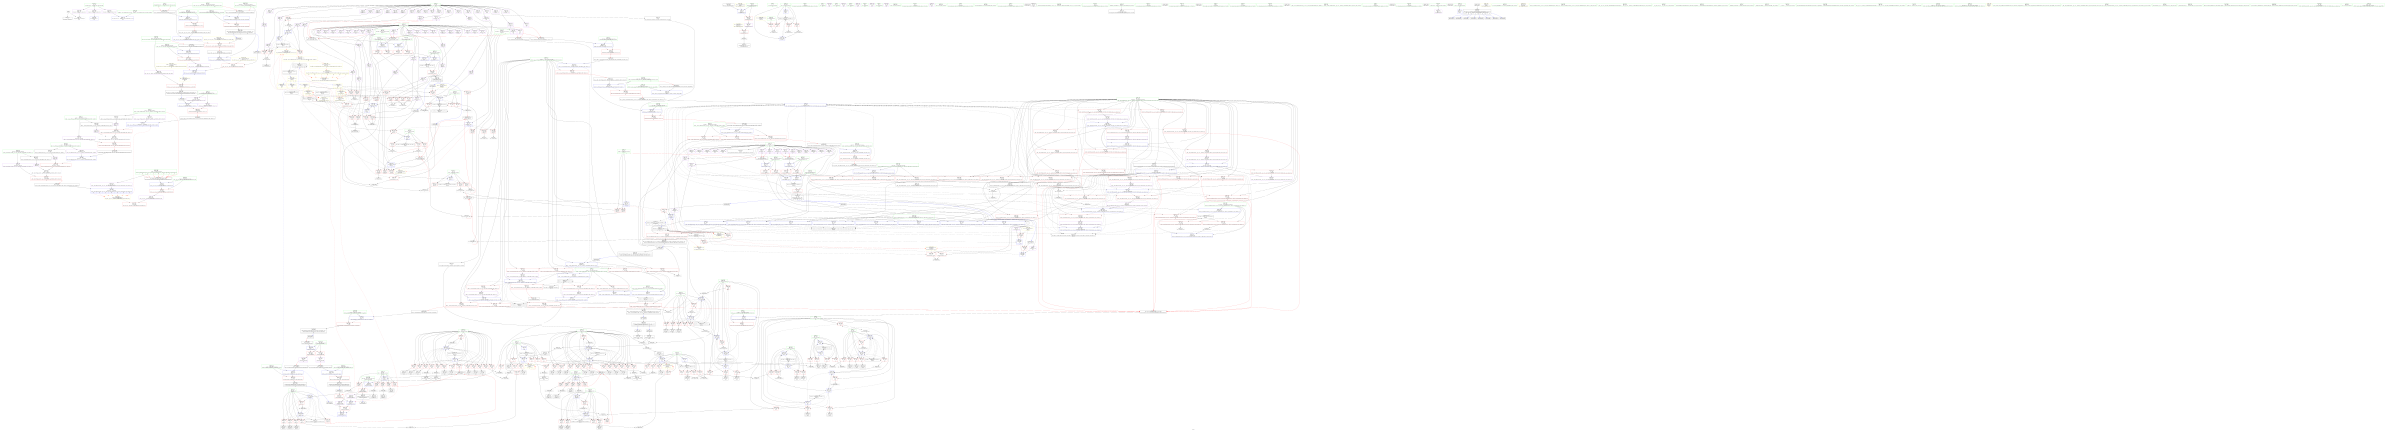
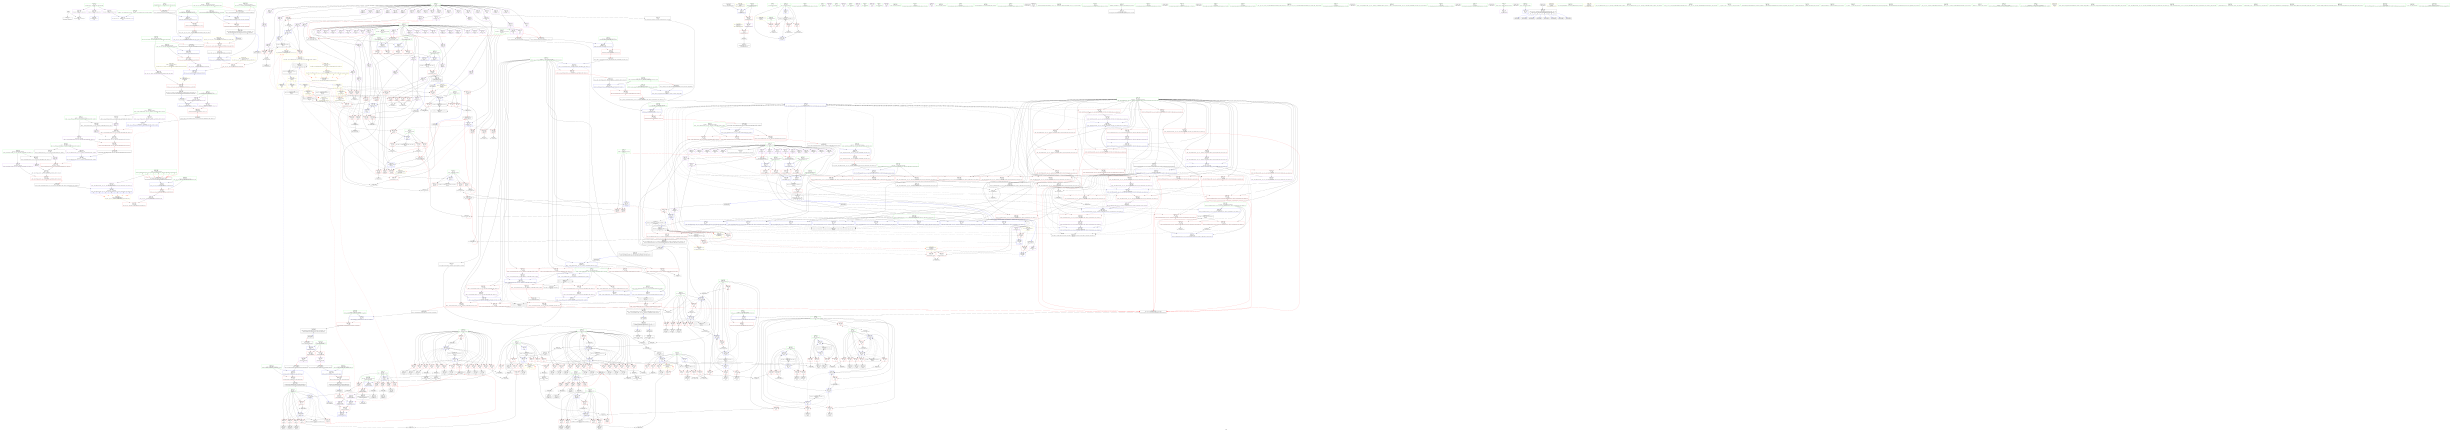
node "NodeID: 71": added
